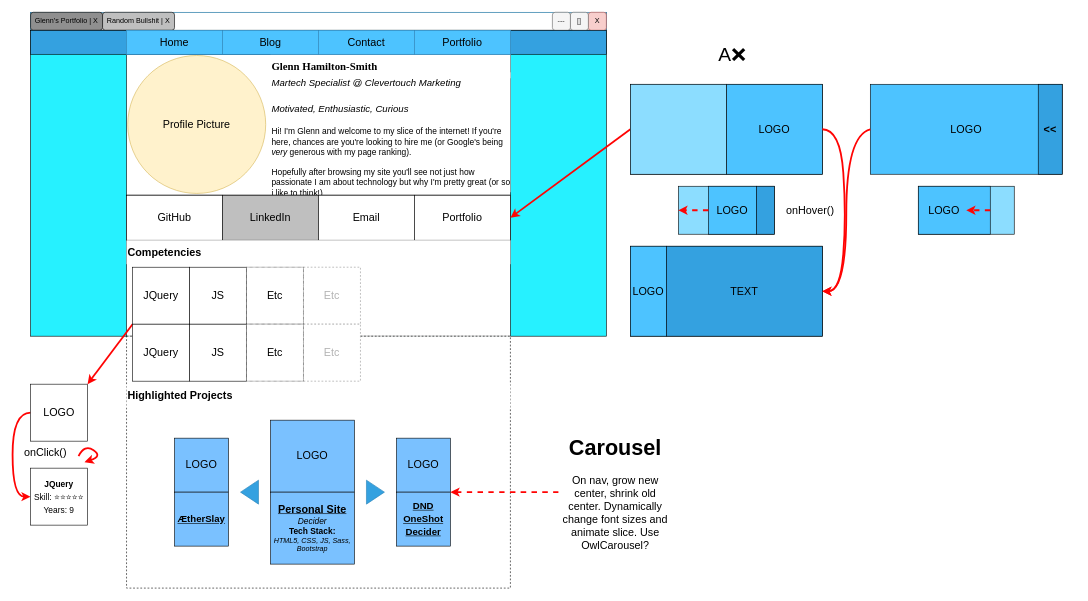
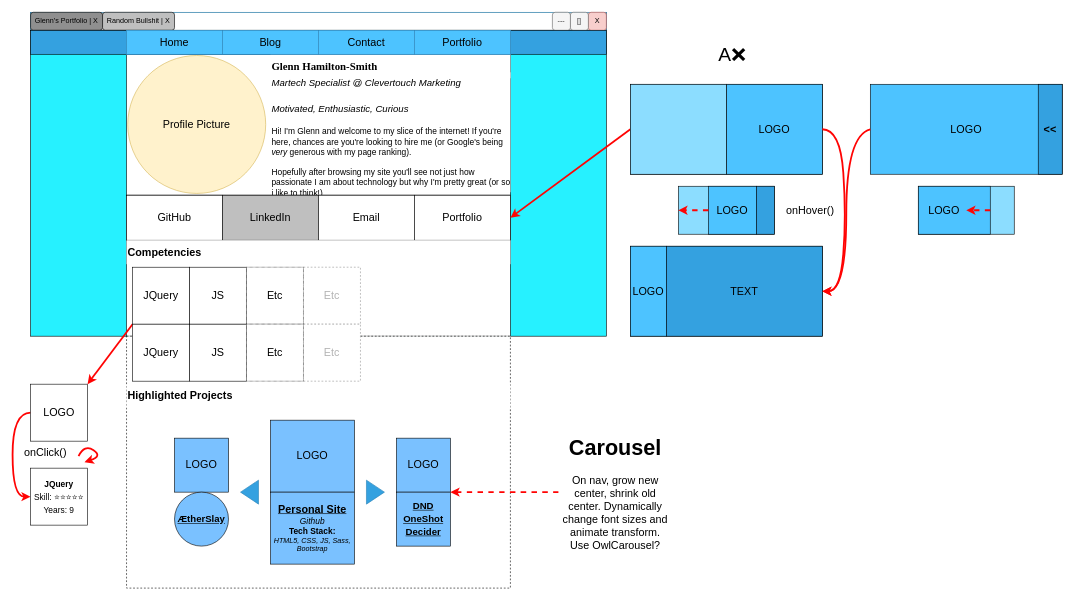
node "Carousel On nav, grow new center, shrink old center. Dynamically change font sizes and animate slice. Use OwlCarousel?": label "Carousel On nav, grow new center, shrink old center. Dynamically change font sizes and animate slice. Use OwlCarousel?" -> "Carousel On nav, grow new center, shrink old center. Dynamically change font sizes and animate transform. Use OwlCarousel?"
node "ÆtherSlay": shape rectangle -> ellipse
node "Personal Site Decider Tech Stack: HTML5, CSS, JS, Sass, Bootstrap": label "Personal Site Decider Tech Stack: HTML5, CSS, JS, Sass, Bootstrap" -> "Personal Site Github Tech Stack: HTML5, CSS, JS, Sass, Bootstrap"
